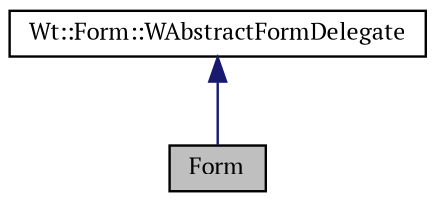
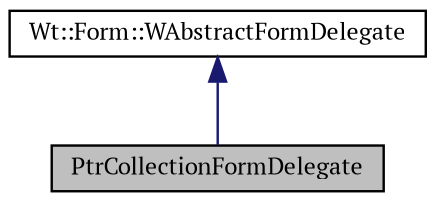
node "Form": label "Form" -> "PtrCollectionFormDelegate"
